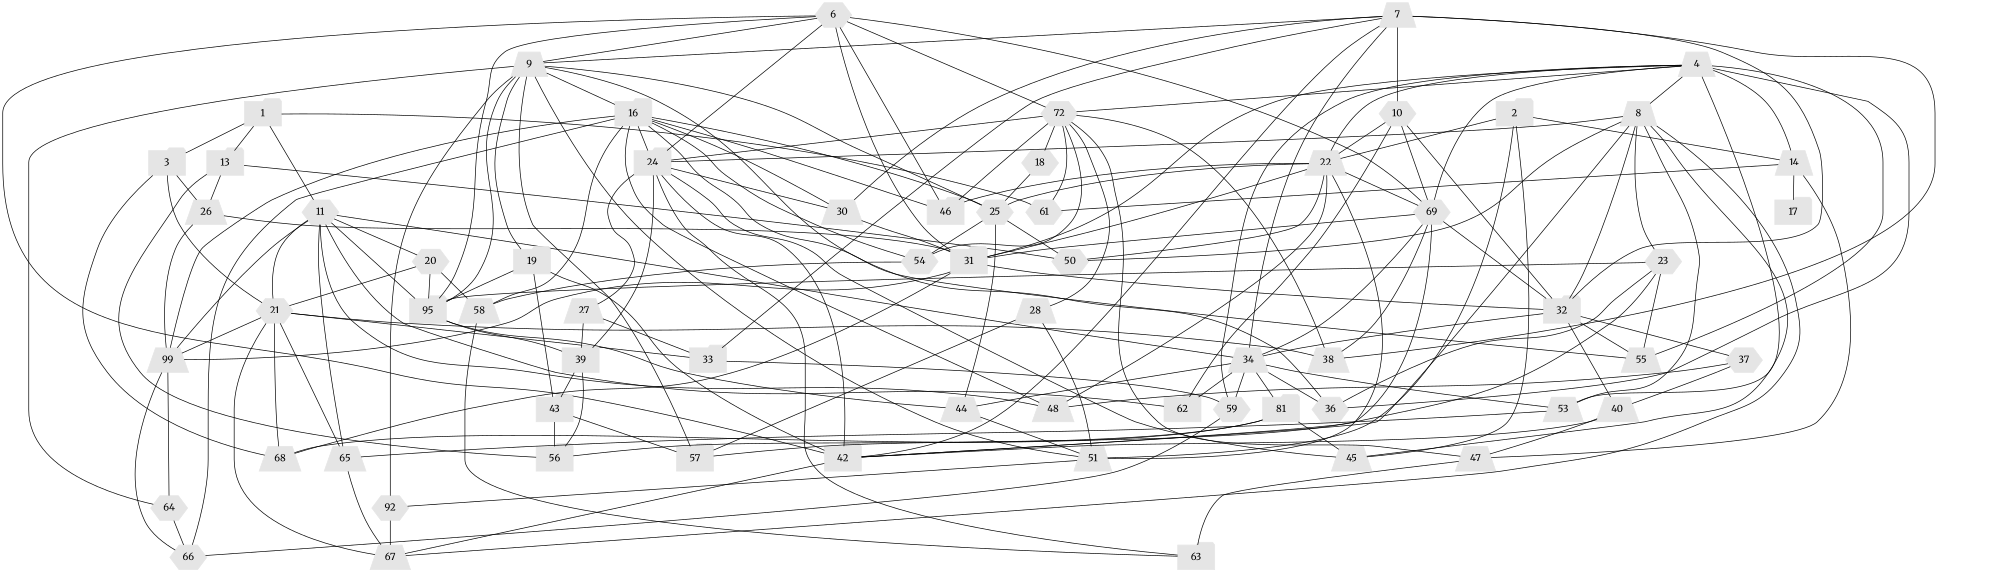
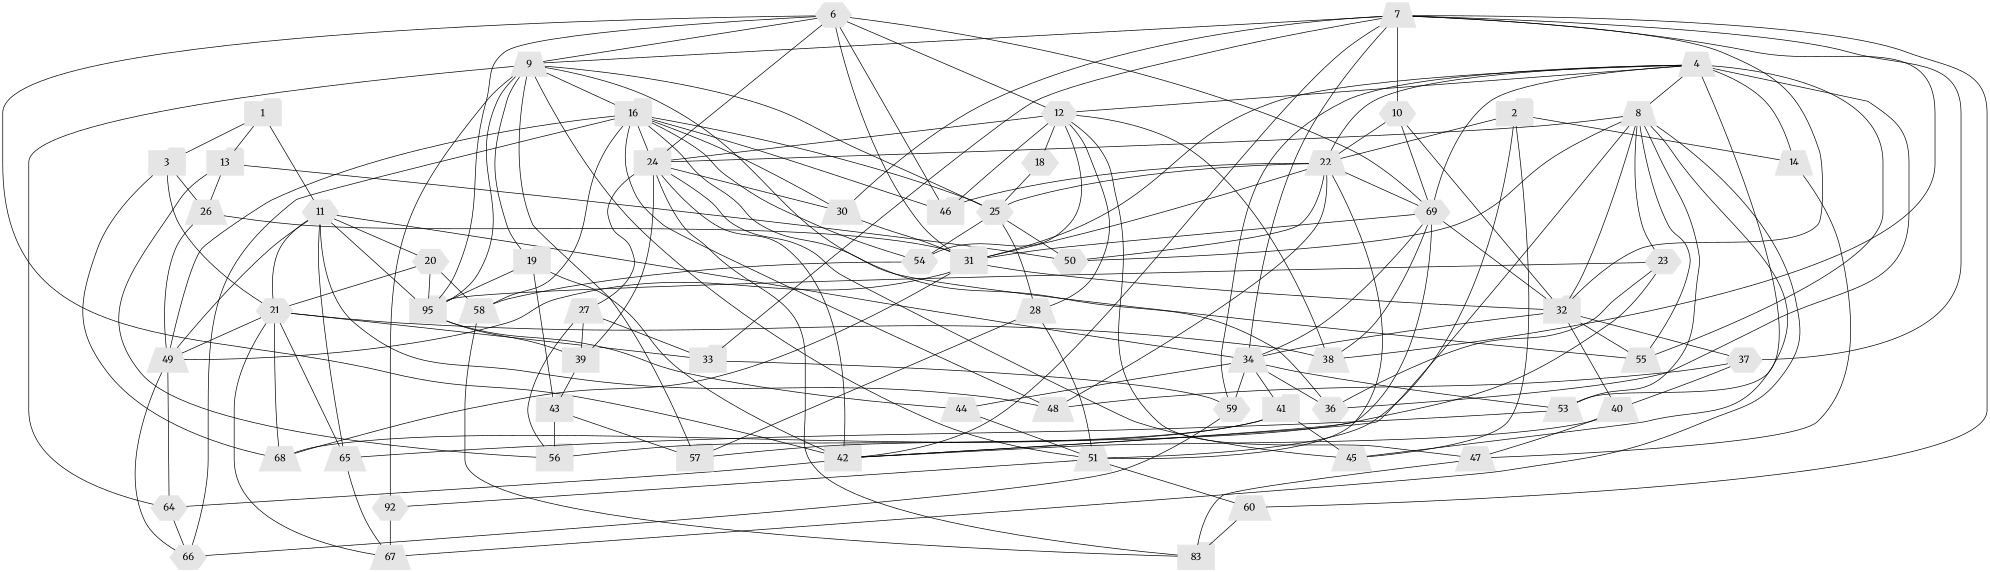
edge "7" -- "37": added
node "72": label "72" -> "12"
node "61": removed
node "17": removed
edge "25" -- "44": now "25" -- "28"
edge "23" -- "55": now "8" -- "55"
node "99": label "99" -> "49"
node "62": removed
node "81": label "81" -> "41"
edge "39" -- "56": now "27" -- "56"
edge "42" -- "67": now "42" -- "64"
node "60": added
node "63": label "63" -> "83"
